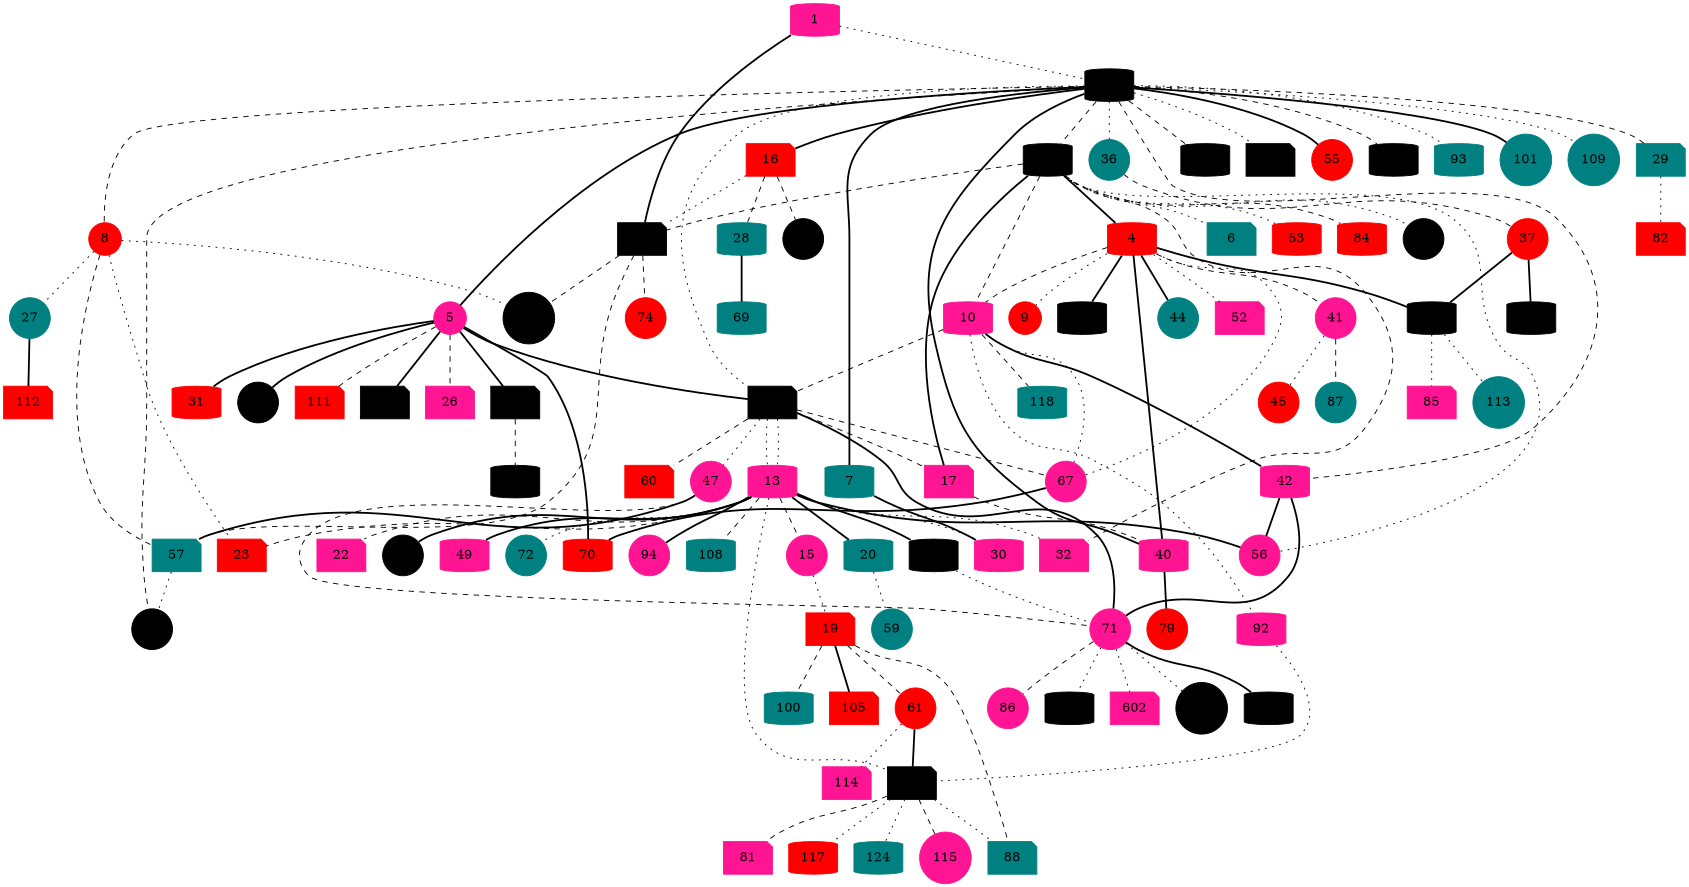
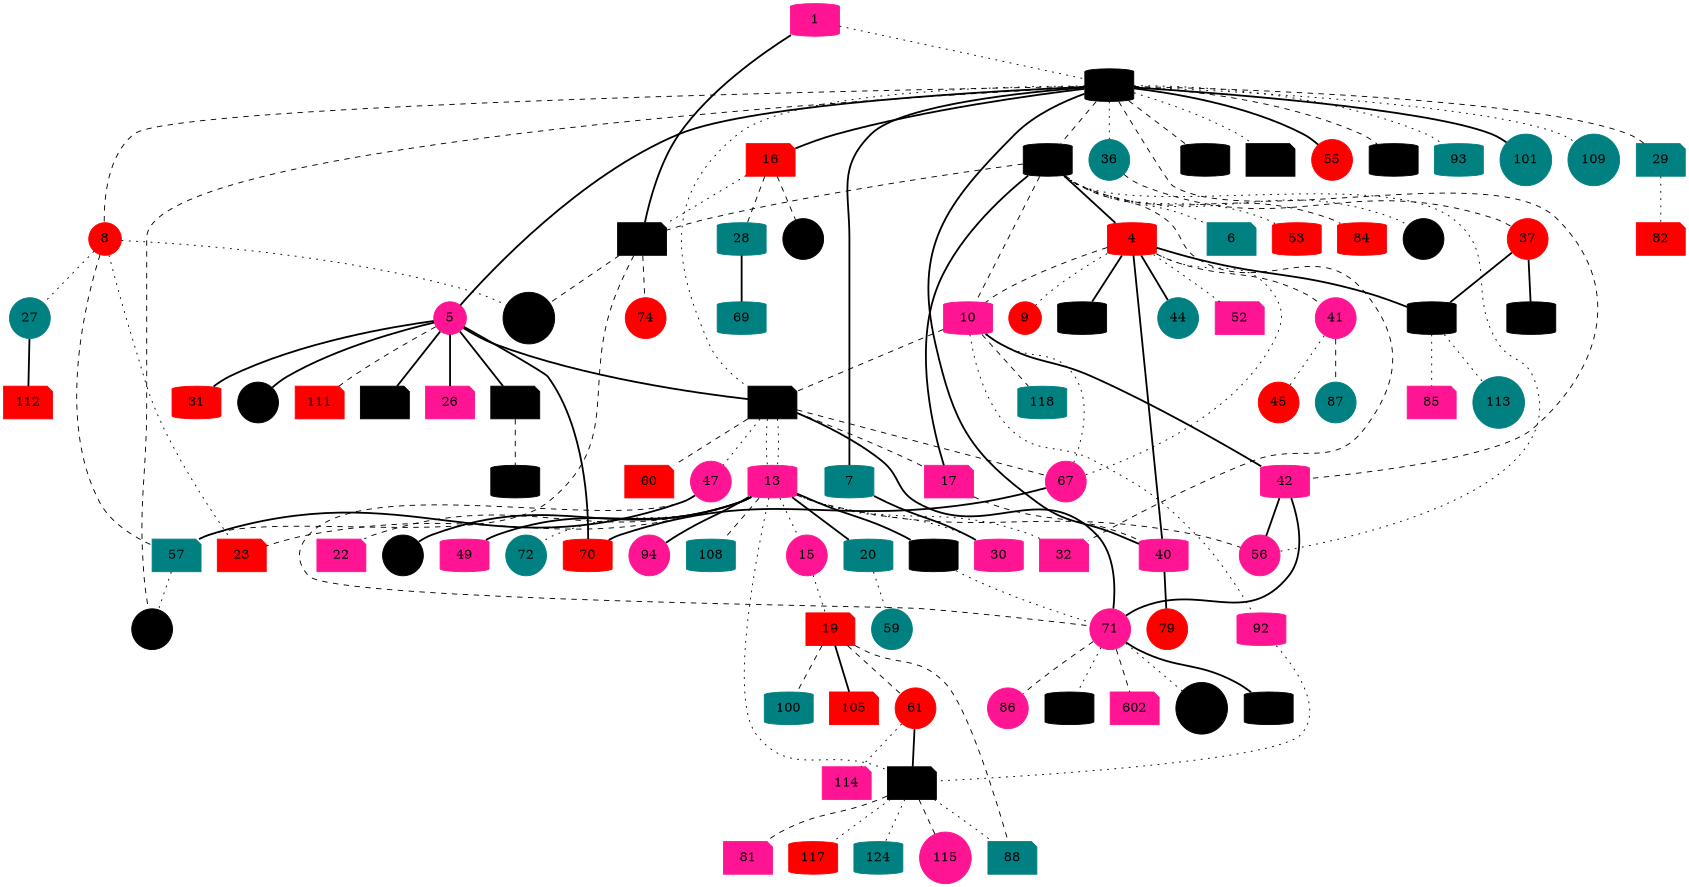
edge "5" -- "26": style dashed -> bold
edge "13" -- "15": style dashed -> dotted
edge "13" -- "56": style bold -> dashed
edge "71" -- "602": style dotted -> dashed
